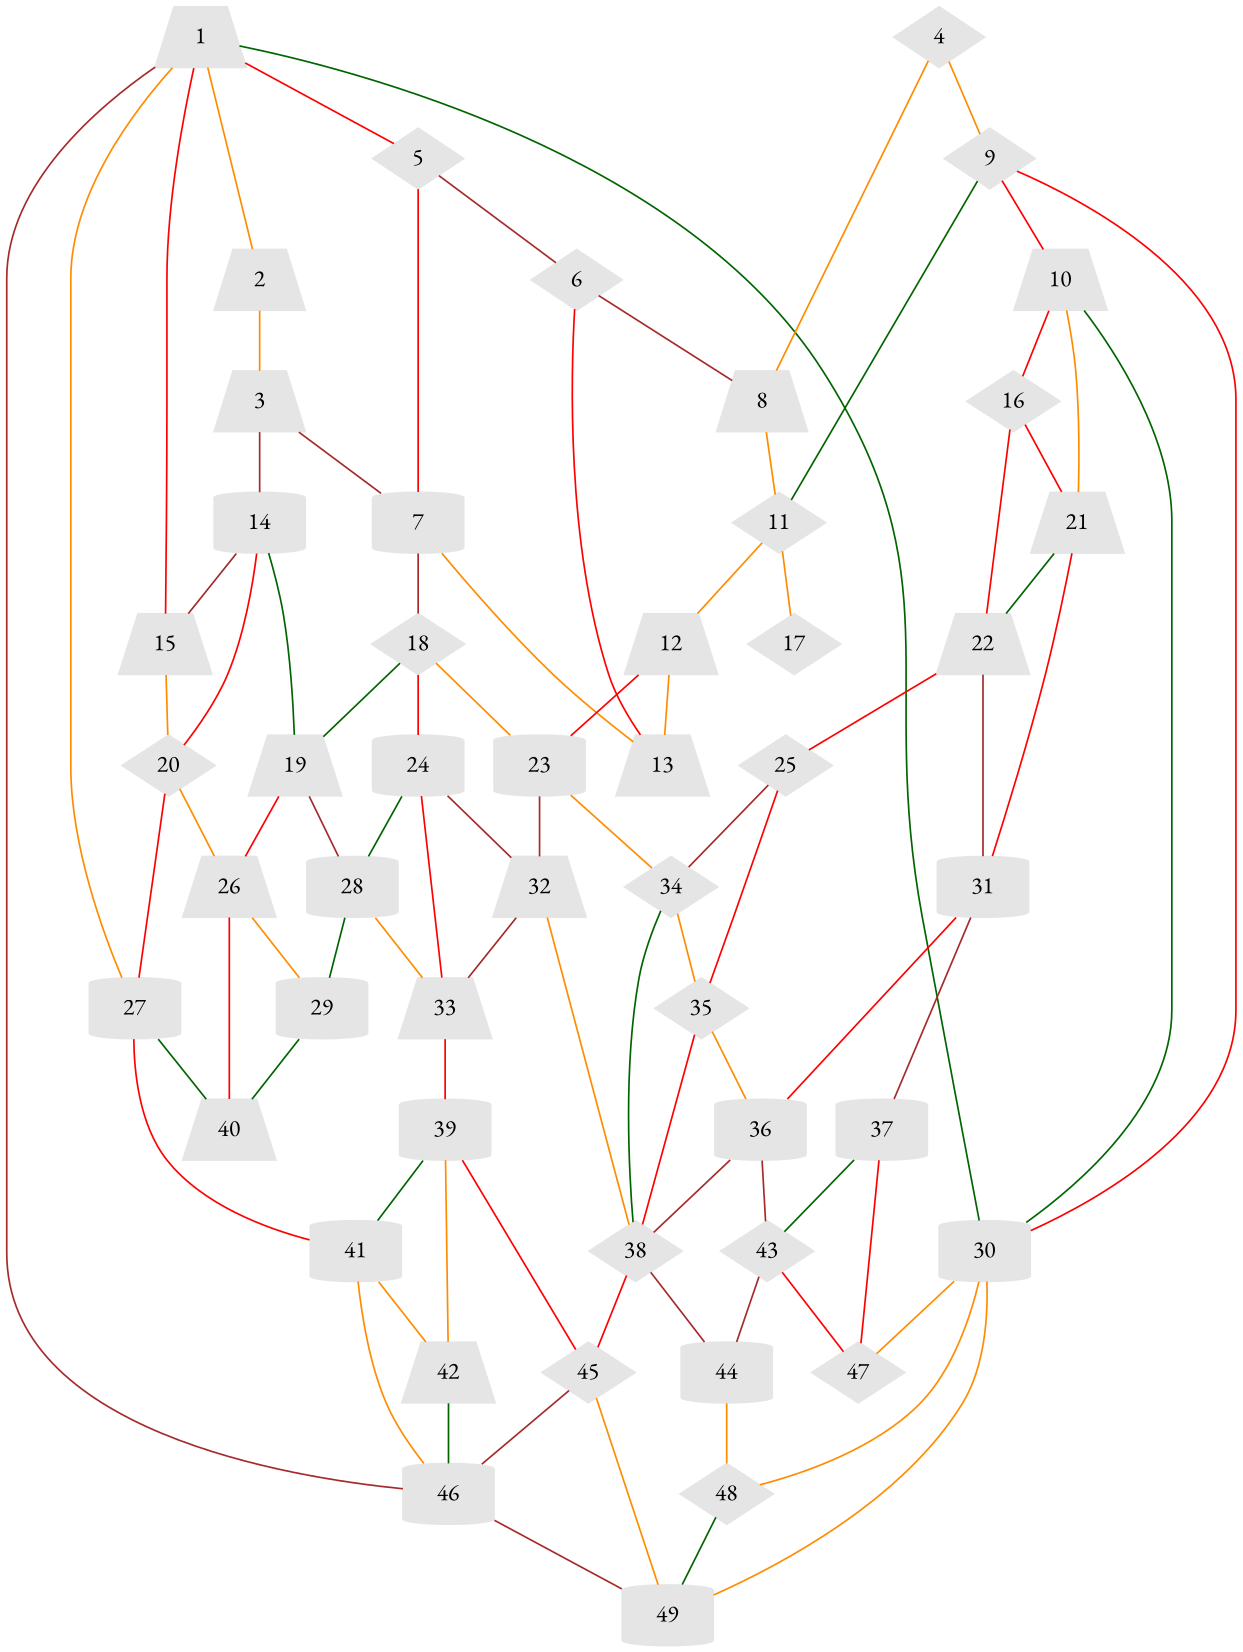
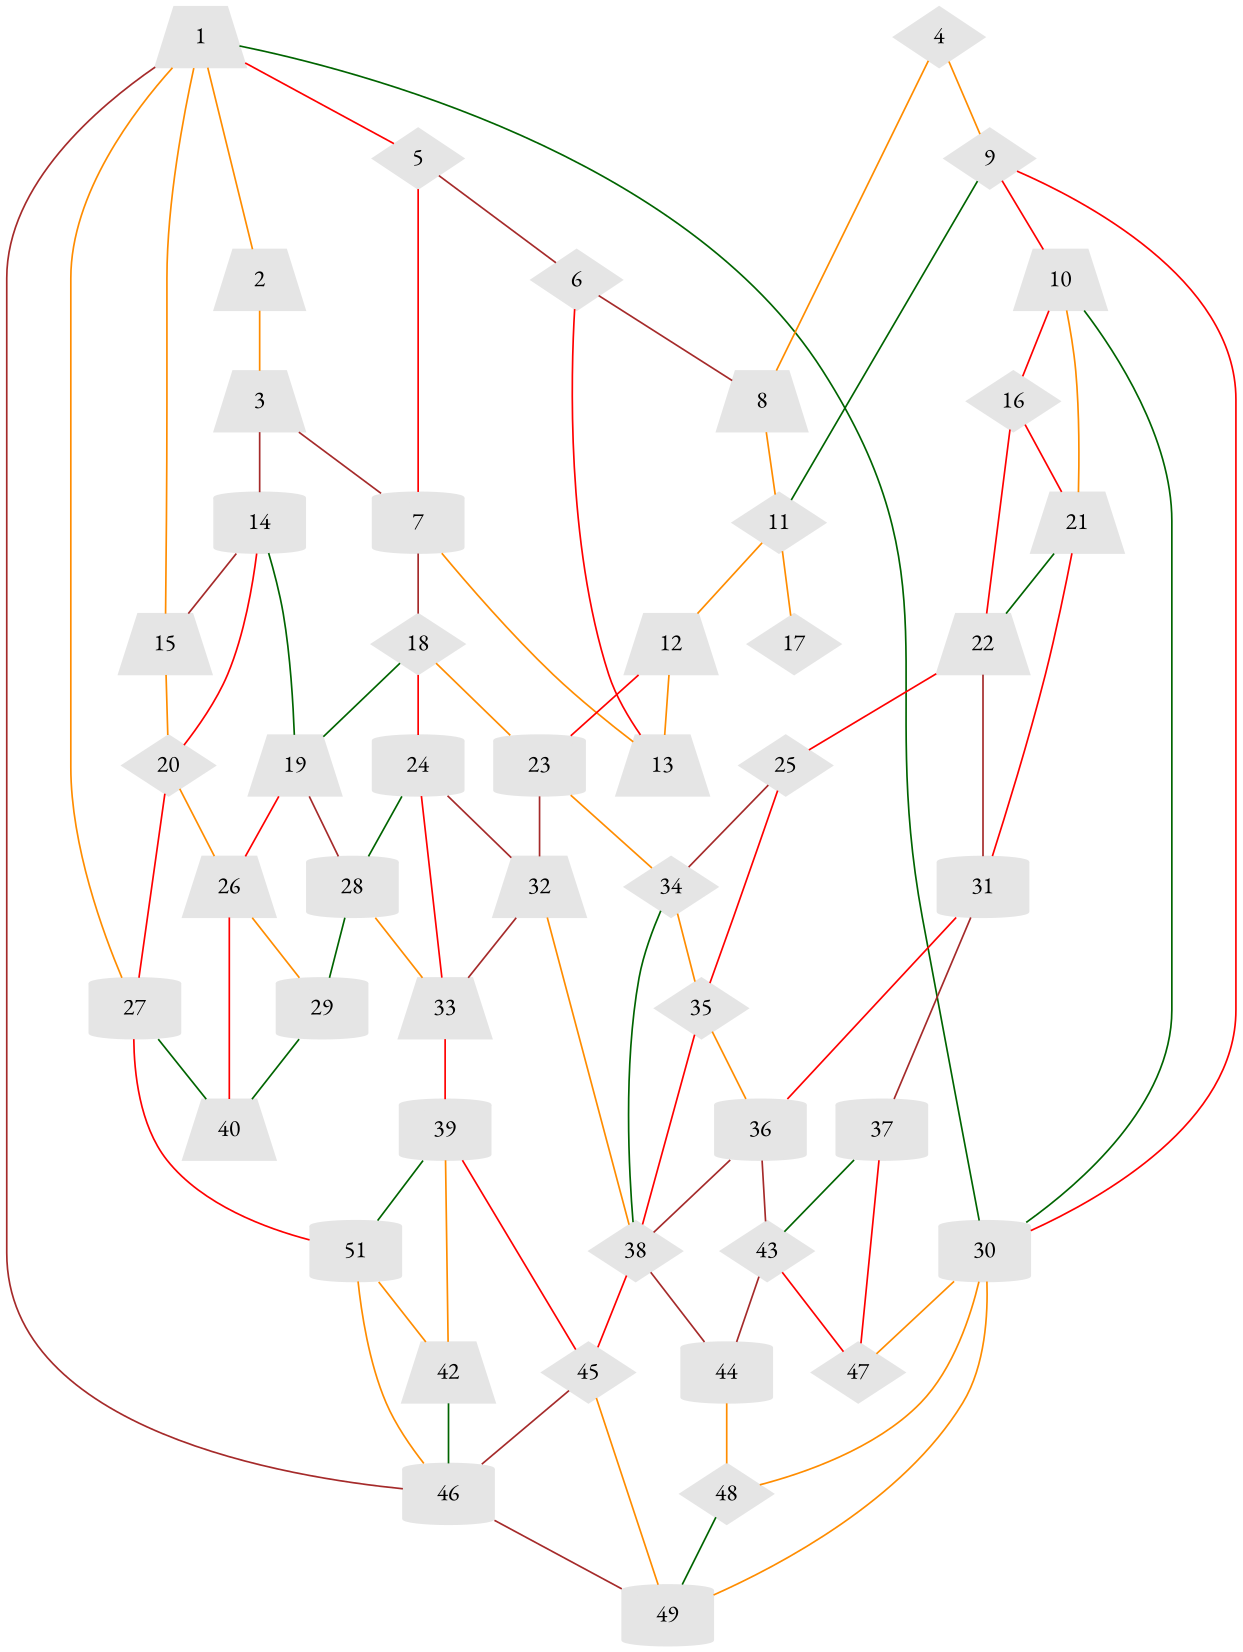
edge "1" -- "15": color red -> darkorange
node "41": label "41" -> "51"
